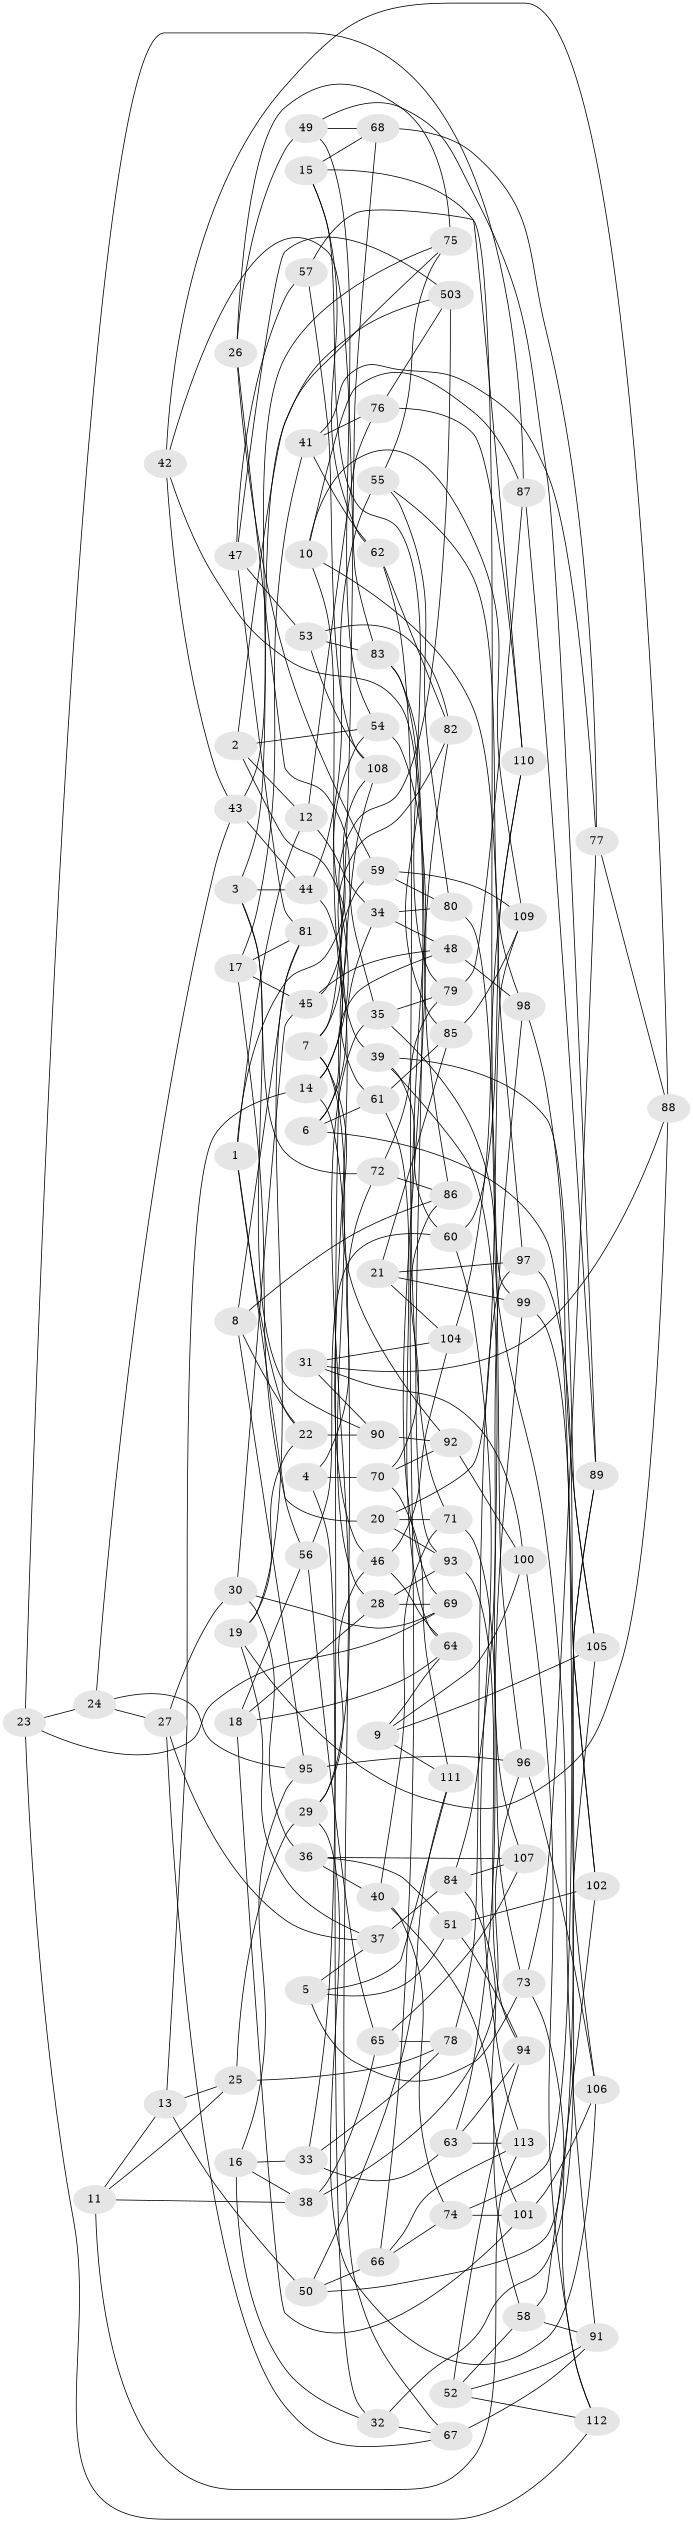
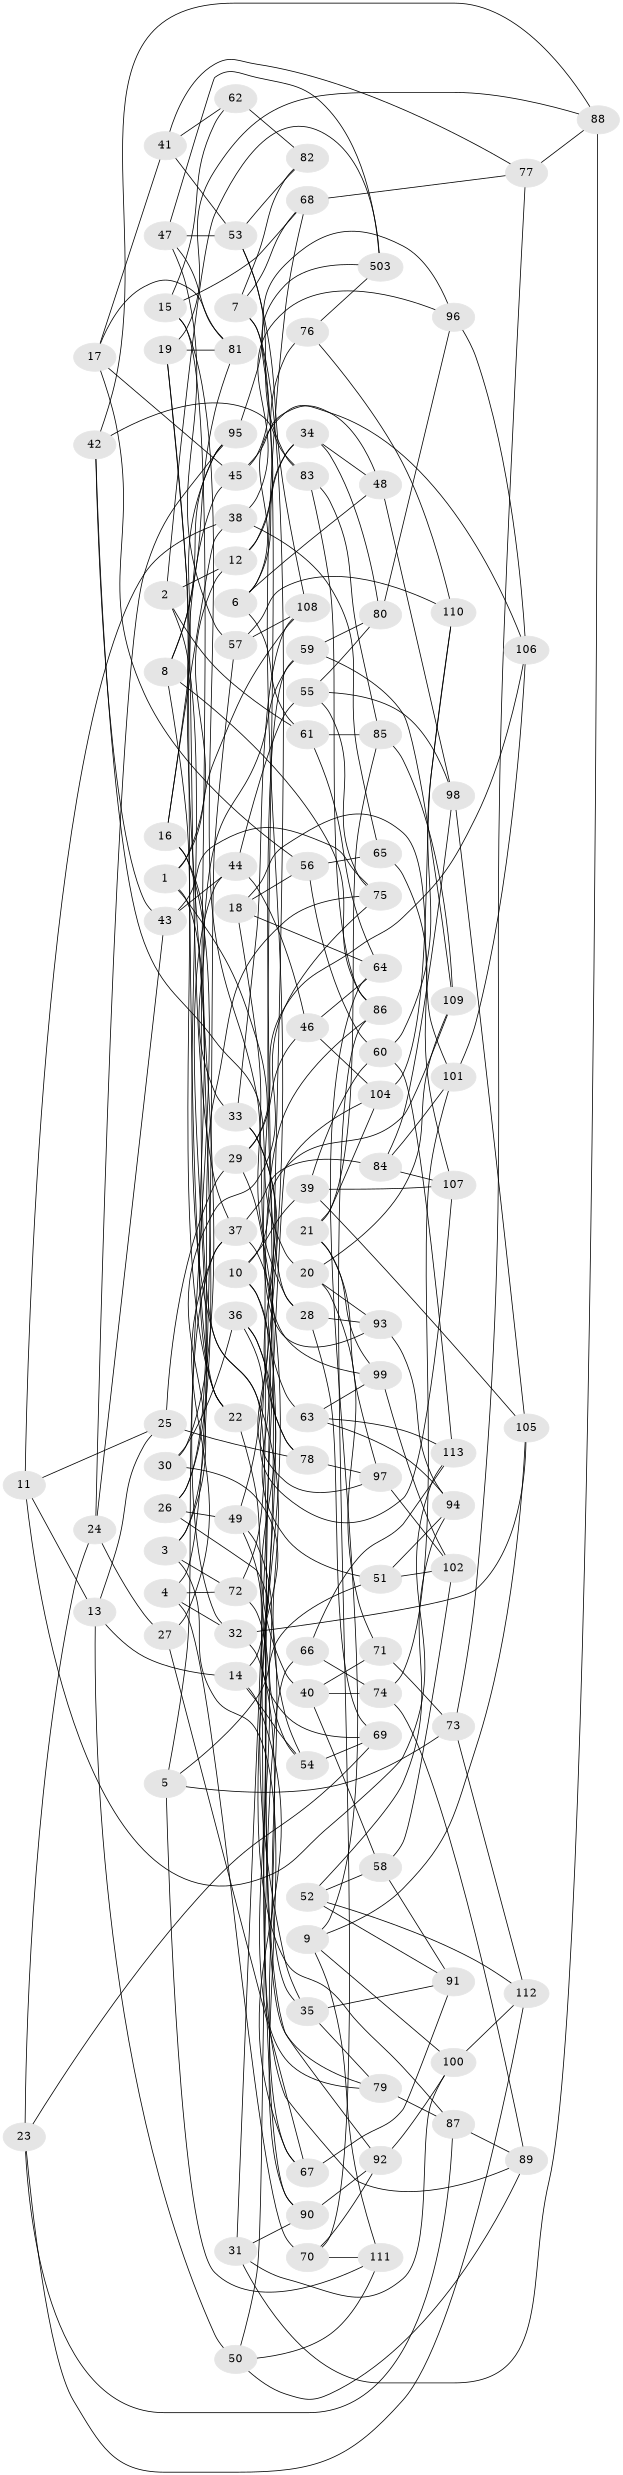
edge "76" -- "41": now "53" -- "41"
edge "57" -- "4": added
edge "62" -- "71": removed
edge "82" -- "66": removed
edge "30" -- "27": removed
edge "65" -- "78": now "37" -- "78"
